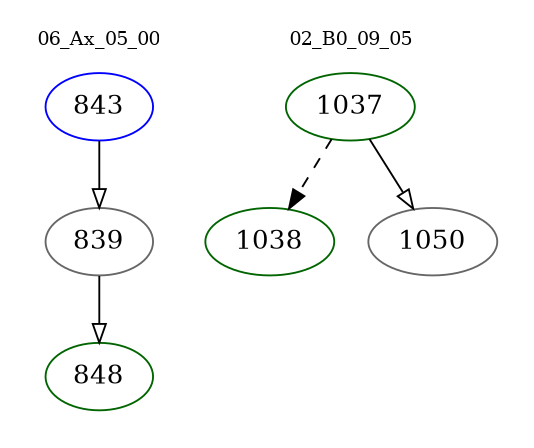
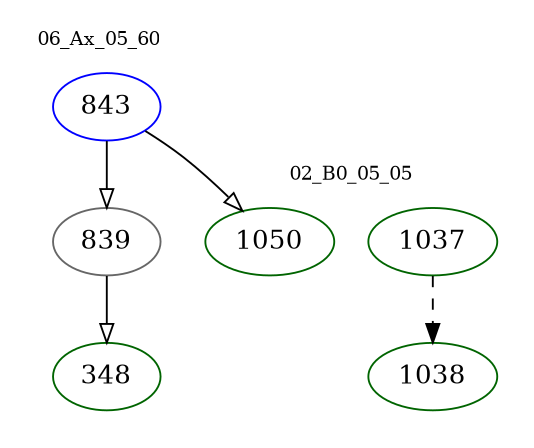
cluster "06_Ax_05_00": label "06_Ax_05_00" -> "06_Ax_05_60"
cluster "02_B0_09_05": label "02_B0_09_05" -> "02_B0_05_05"
edge "1037" -> "1050": now "843" -> "1050"
node "1050": color gray40 -> darkgreen
node "848": label "848" -> "348"
